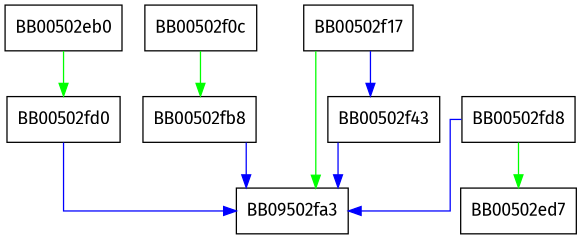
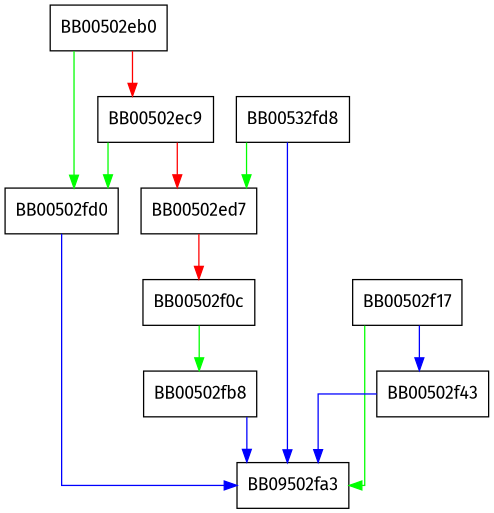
node "BB00502ec9": added
node "BB00502fd8": label "BB00502fd8" -> "BB00532fd8"
edge "BB00502ed7" -> "BB00502f0c": added
